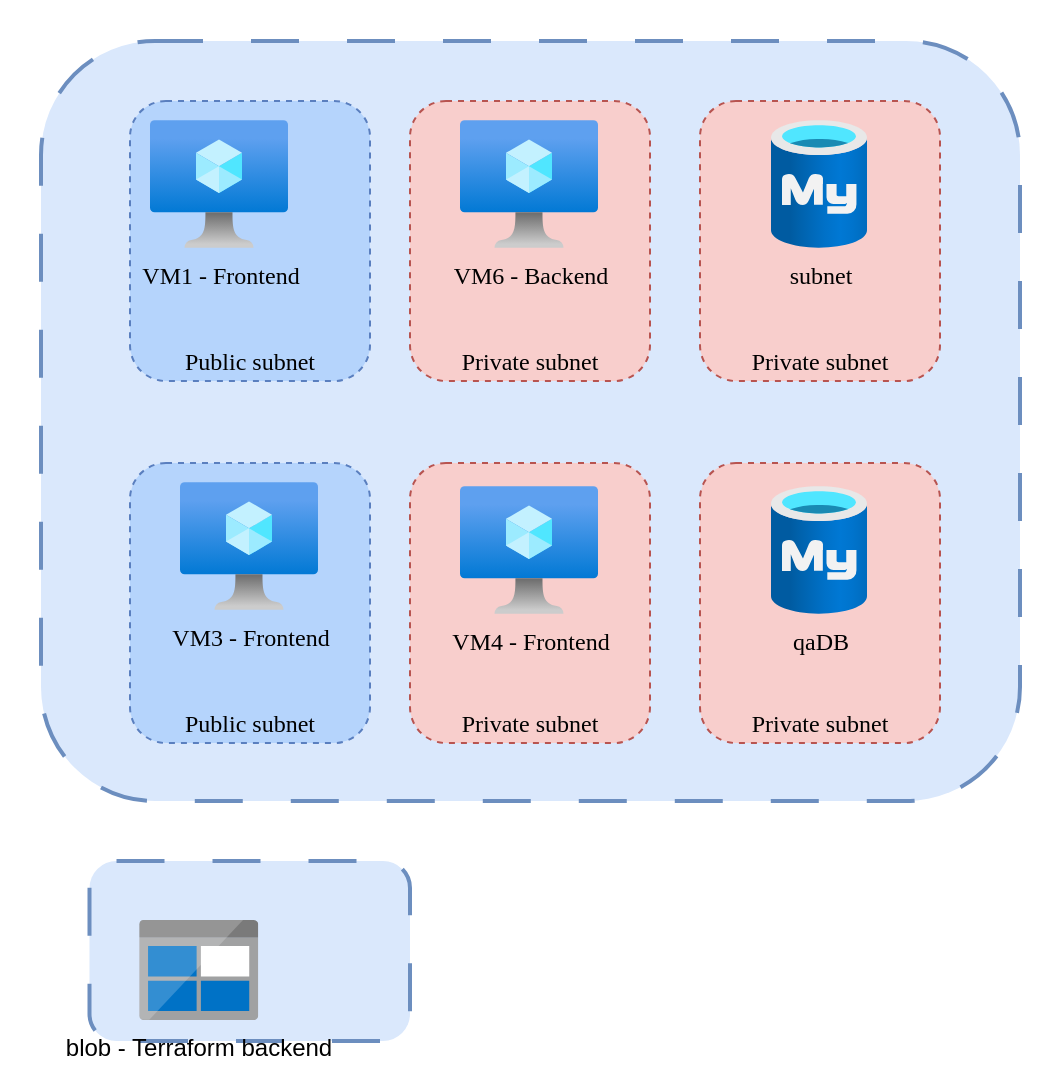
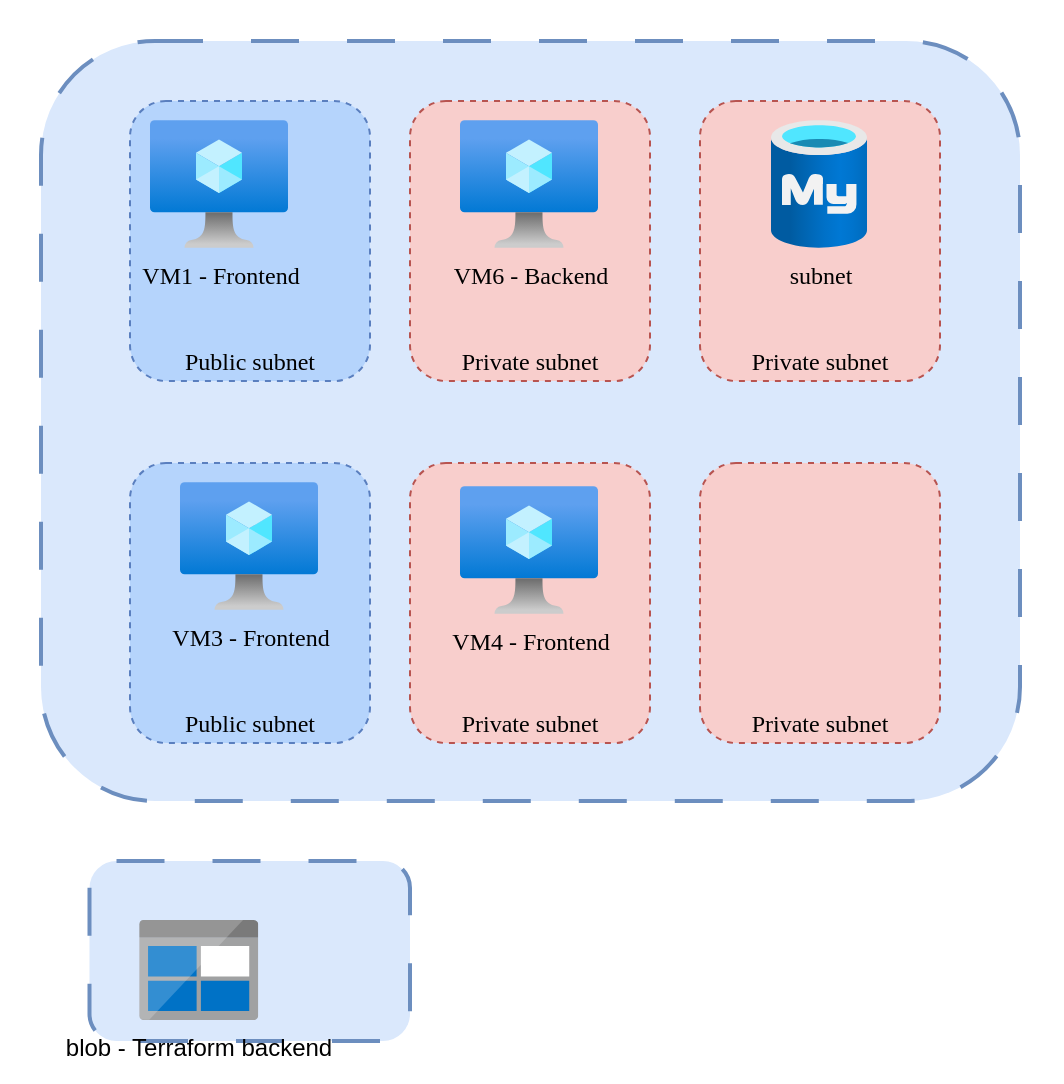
node "qaDB": removed
